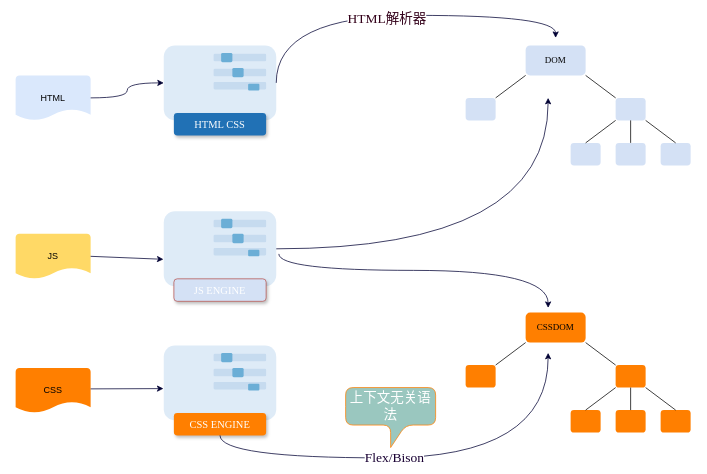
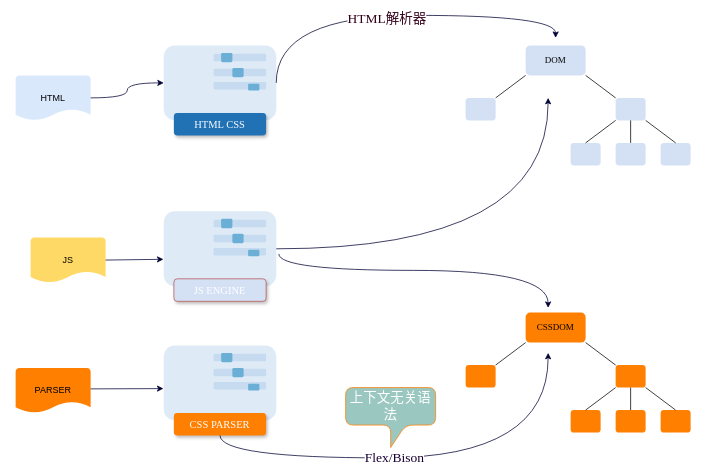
node "JS": moved (53, 256) -> (68, 260)
node "CSS": label "CSS" -> "PARSER"
node "CSS ENGINE": label "CSS ENGINE" -> "CSS PARSER"
